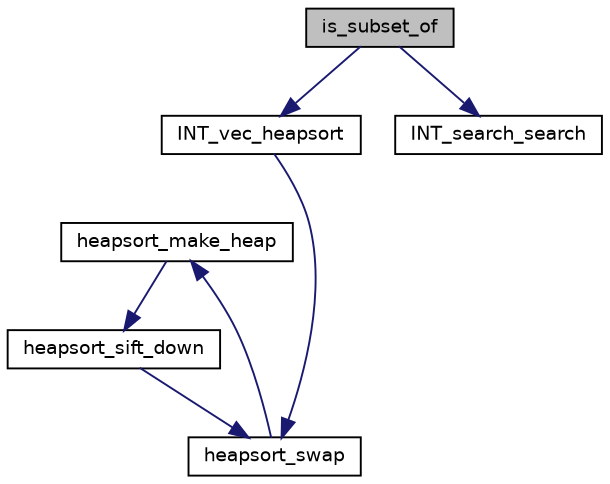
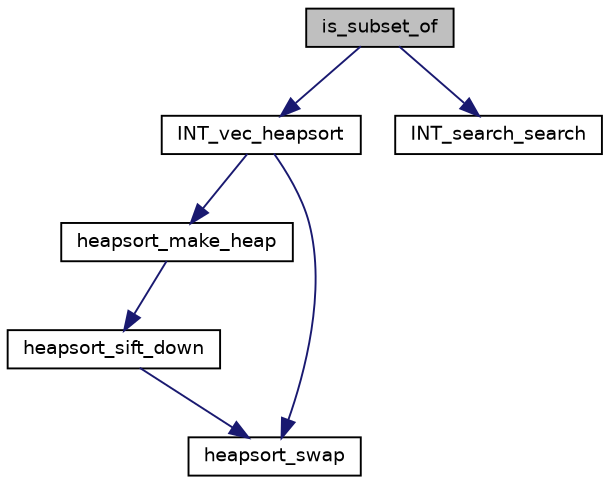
edge "heapsort_swap" -> "heapsort_make_heap": now "INT_vec_heapsort" -> "heapsort_make_heap"
